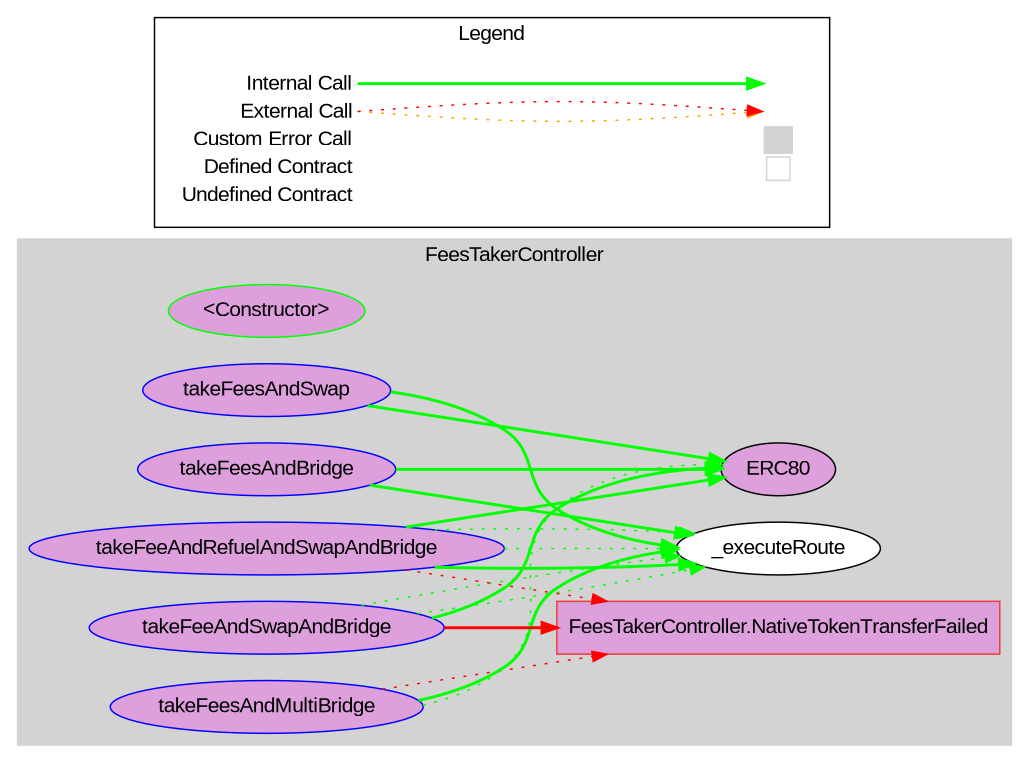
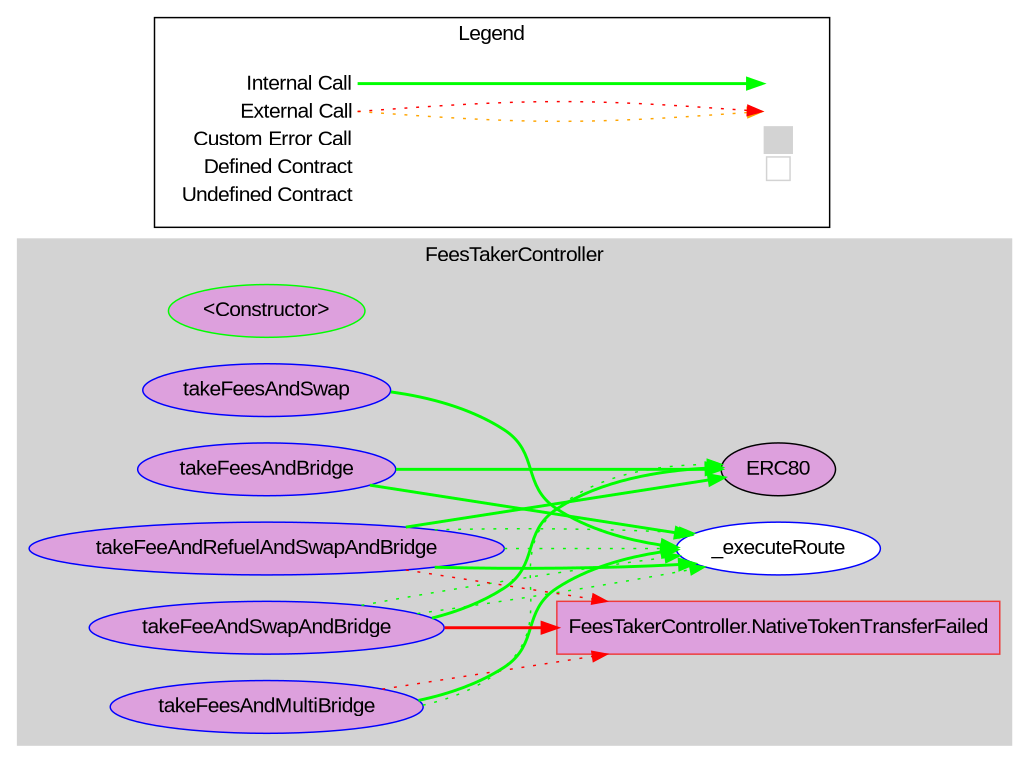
edge "takeFeesAndSwap" -> "ERC80": removed
node "_executeRoute": color black -> blue
